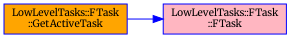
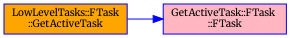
node "LowLevelTasks::FTask ::FTask": label "LowLevelTasks::FTask ::FTask" -> "GetActiveTask::FTask ::FTask"
